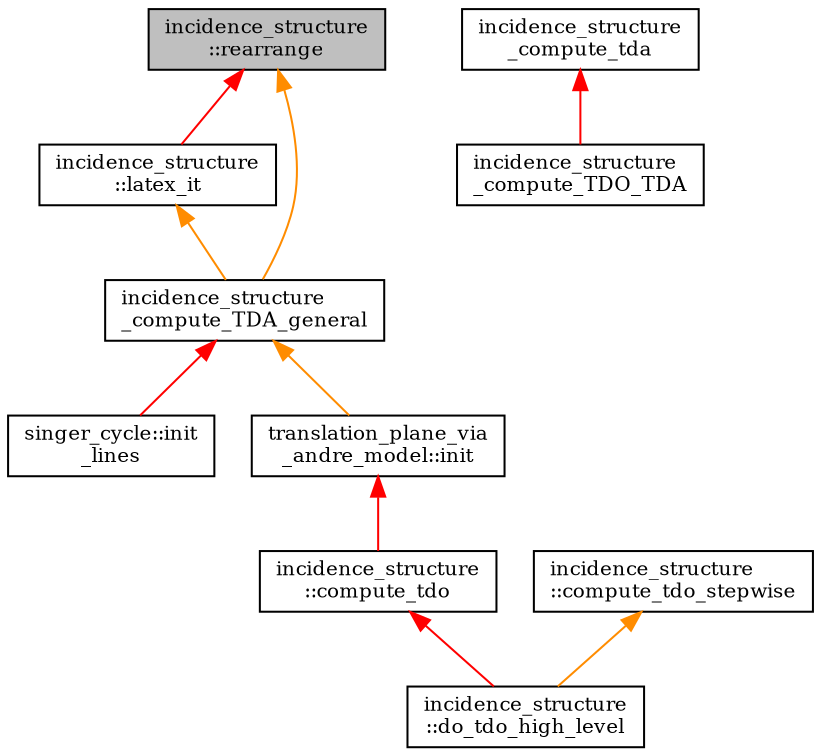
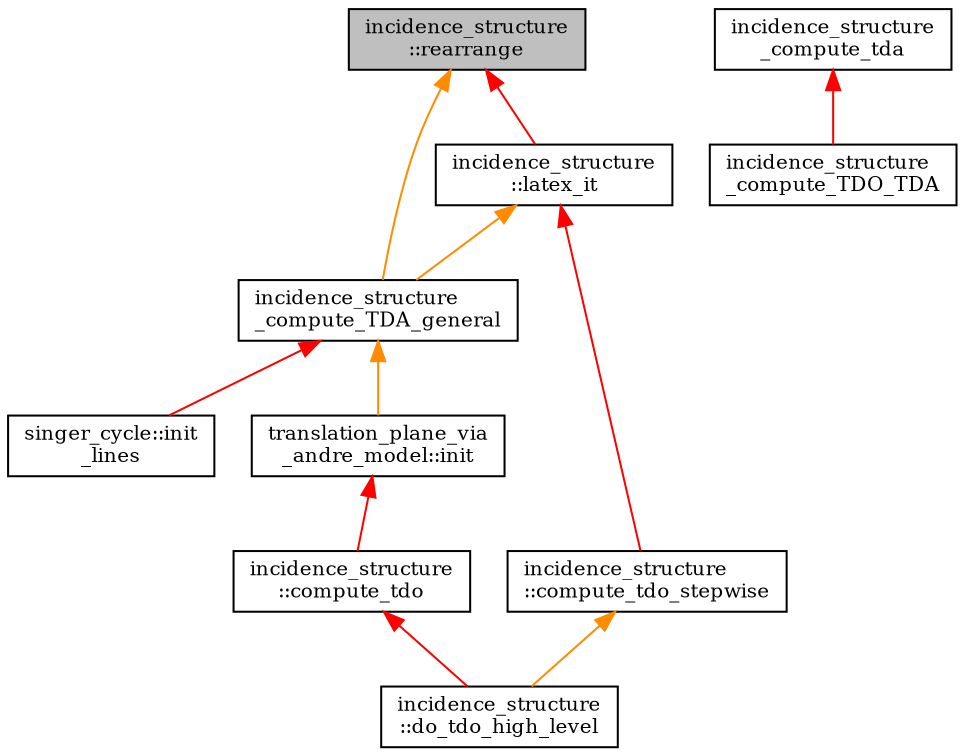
edge "incidence_structure ::compute_tdo_stepwise" -> "incidence_structure ::latex_it": added
